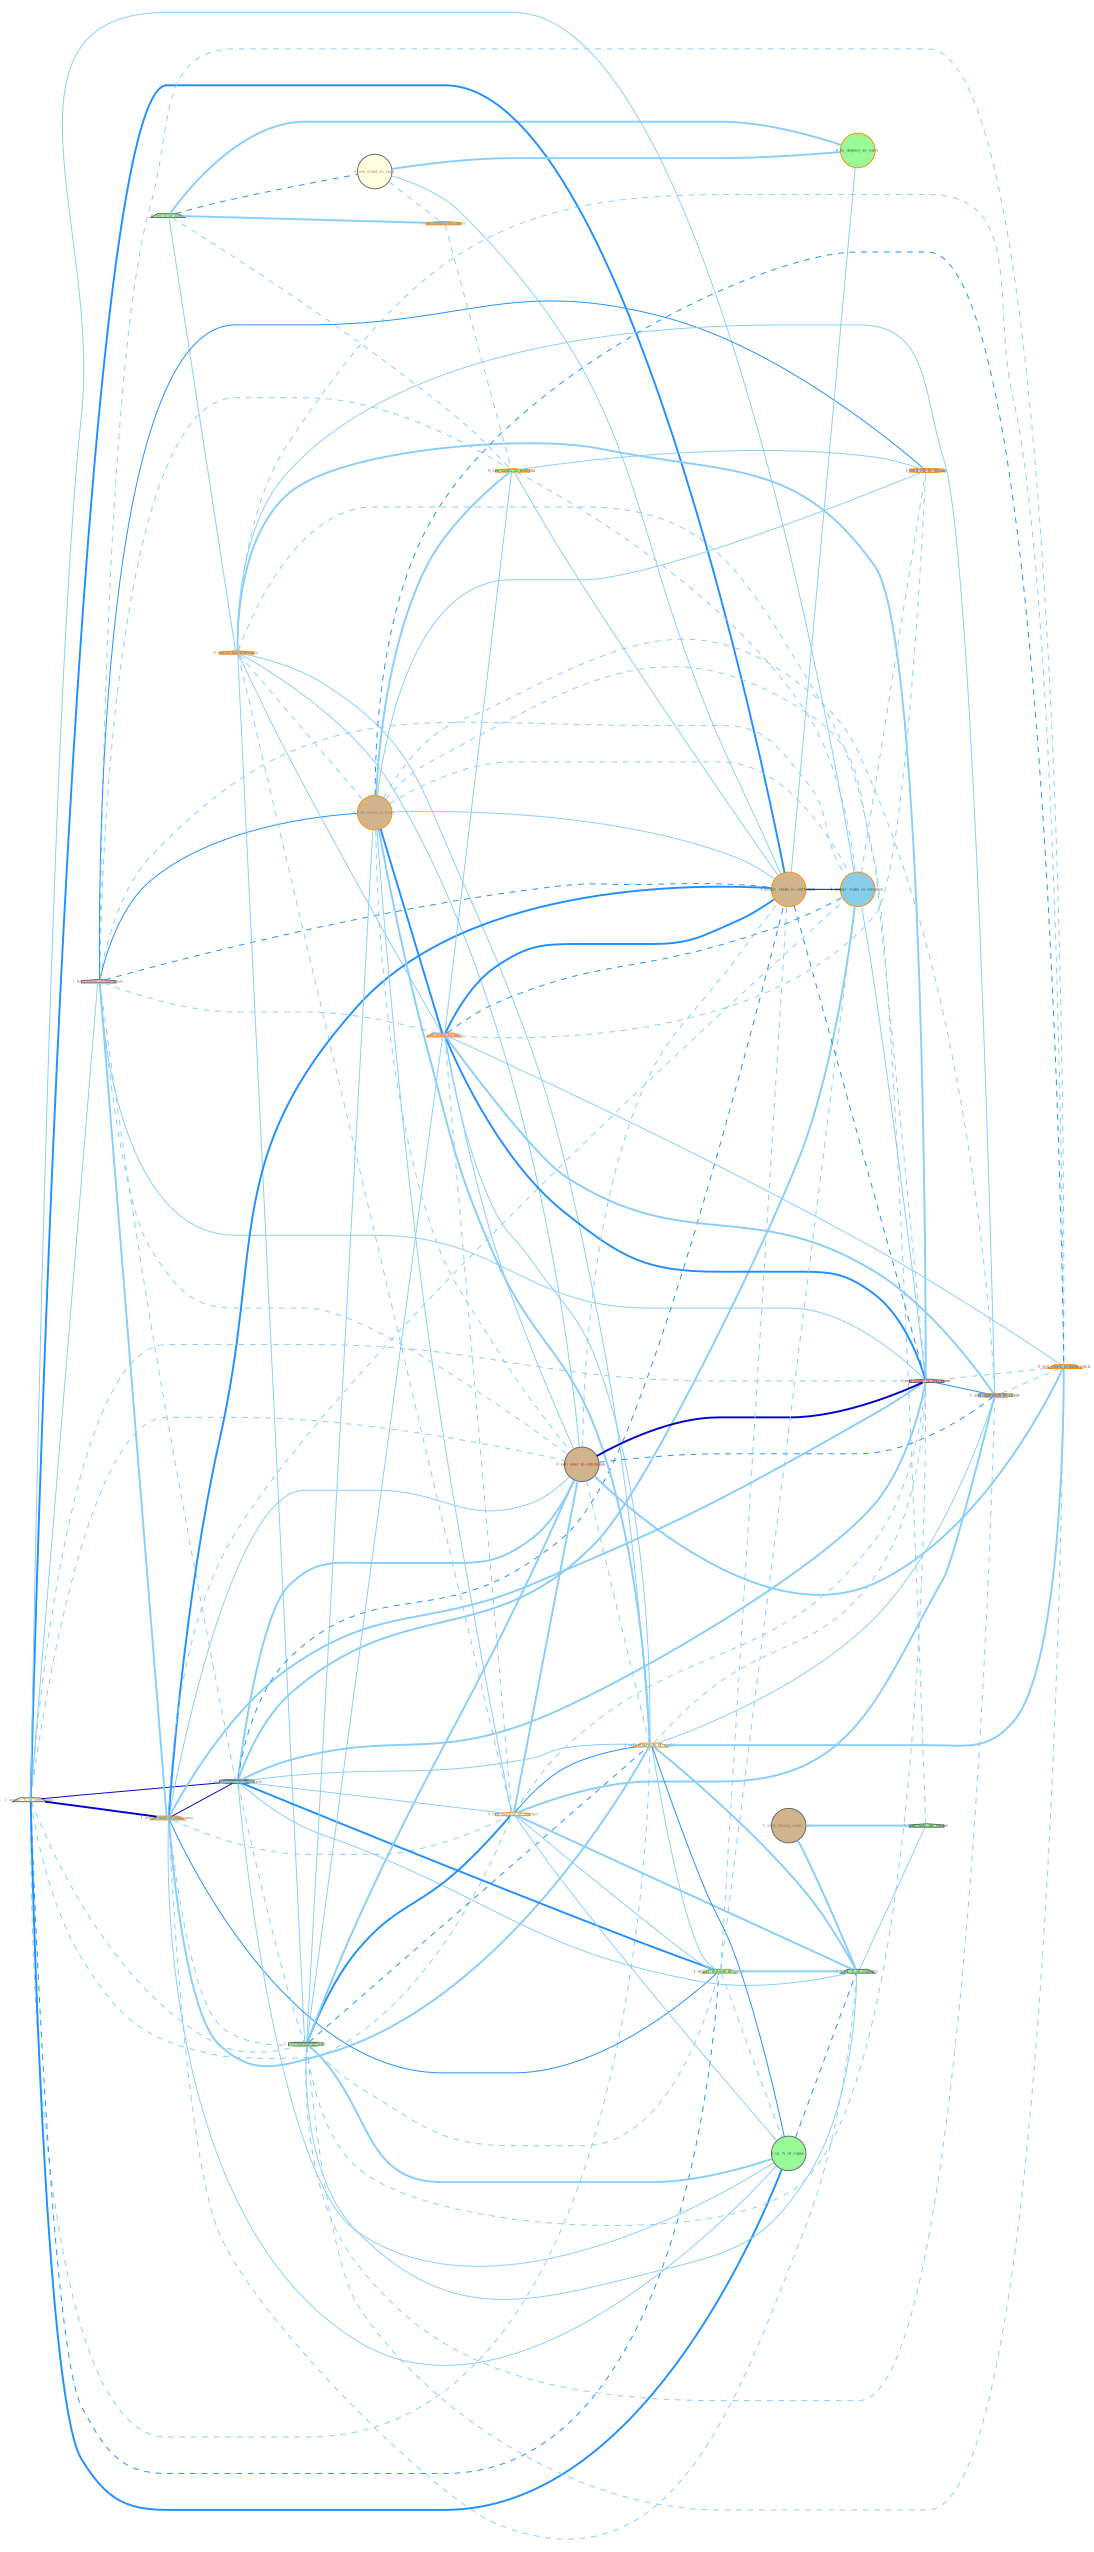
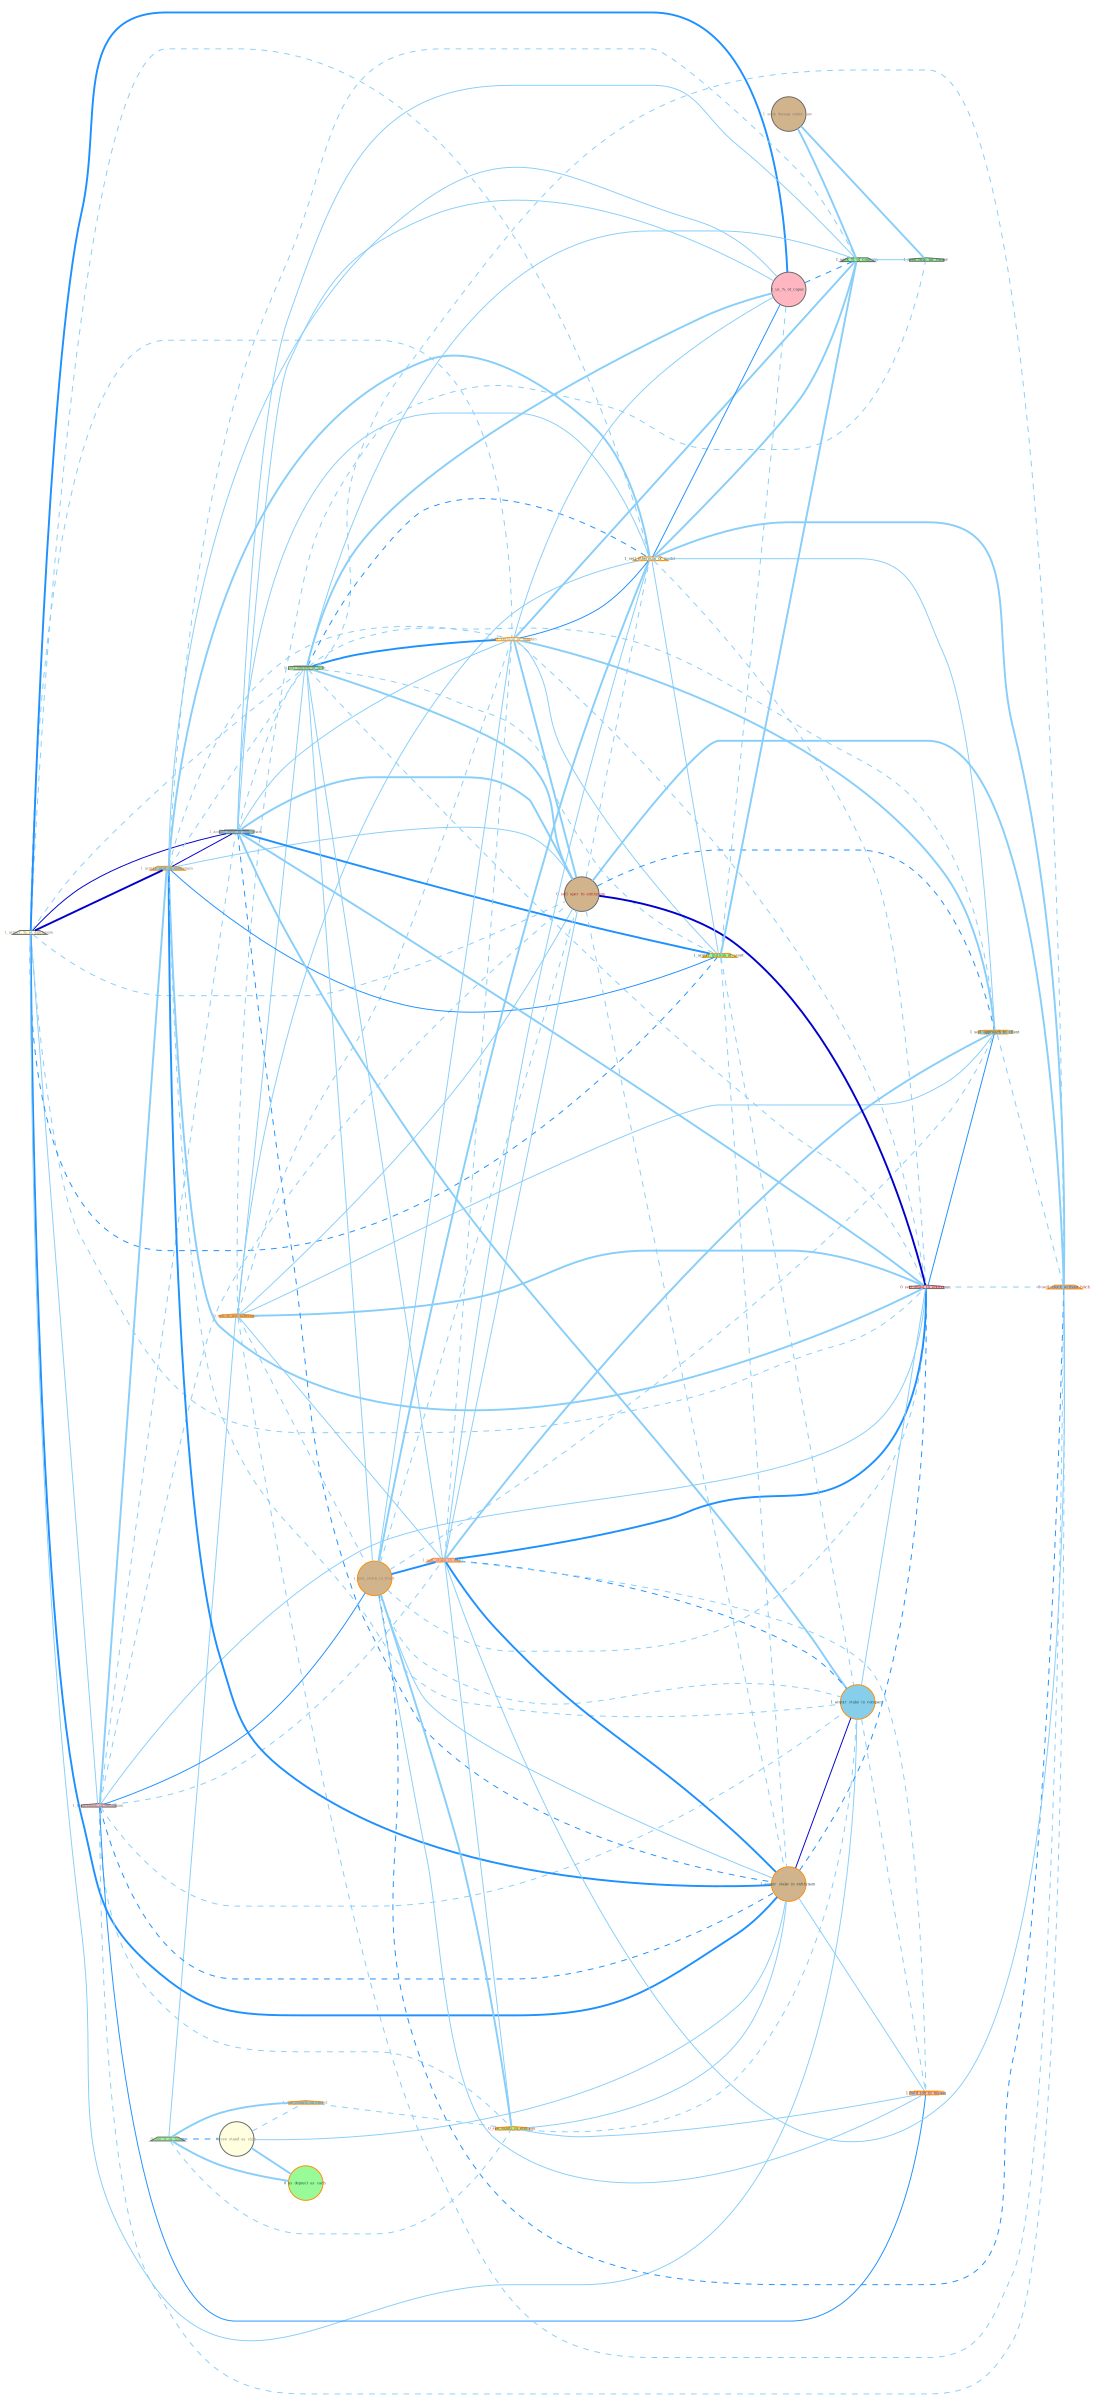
edge "0_us_deposit_as_cach" -- "1_acquir_stake_in_entitynam": now "1_hold_job_in_manag" -- "1_acquir_stake_in_entitynam"
node "0_sell_version_of_machin": label "0_sell_version_of_machin" -> "1_sell_version_of_machin"
node "1_us_%_of_capac": fillcolor palegreen -> lightpink
